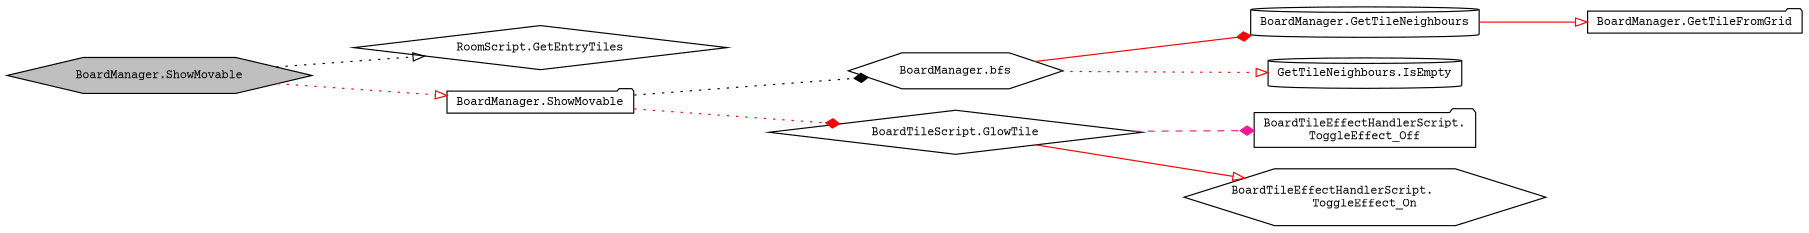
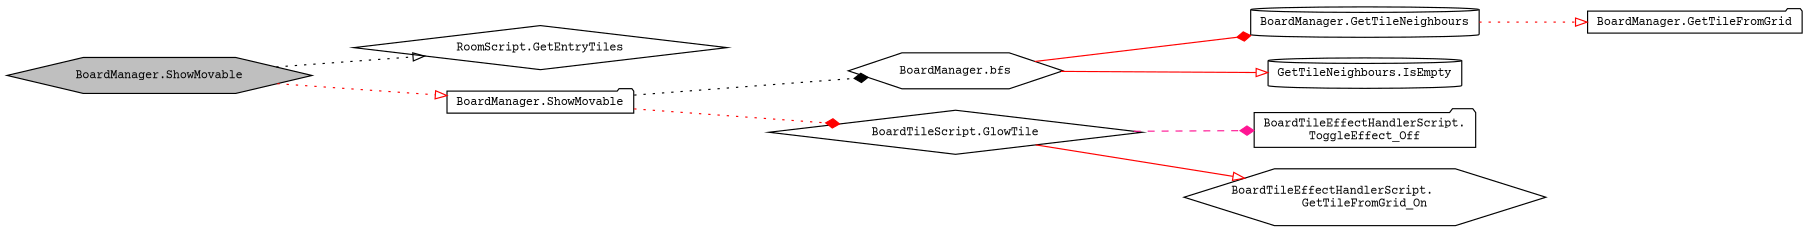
edge "BoardManager.GetTileNeighbours" -> "BoardManager.GetTileFromGrid": style solid -> dotted
edge "BoardManager.bfs" -> "GetTileNeighbours.IsEmpty": style dotted -> solid
node "BoardTileEffectHandlerScript. ToggleEffect_On": label "BoardTileEffectHandlerScript. ToggleEffect_On" -> "BoardTileEffectHandlerScript. GetTileFromGrid_On"
